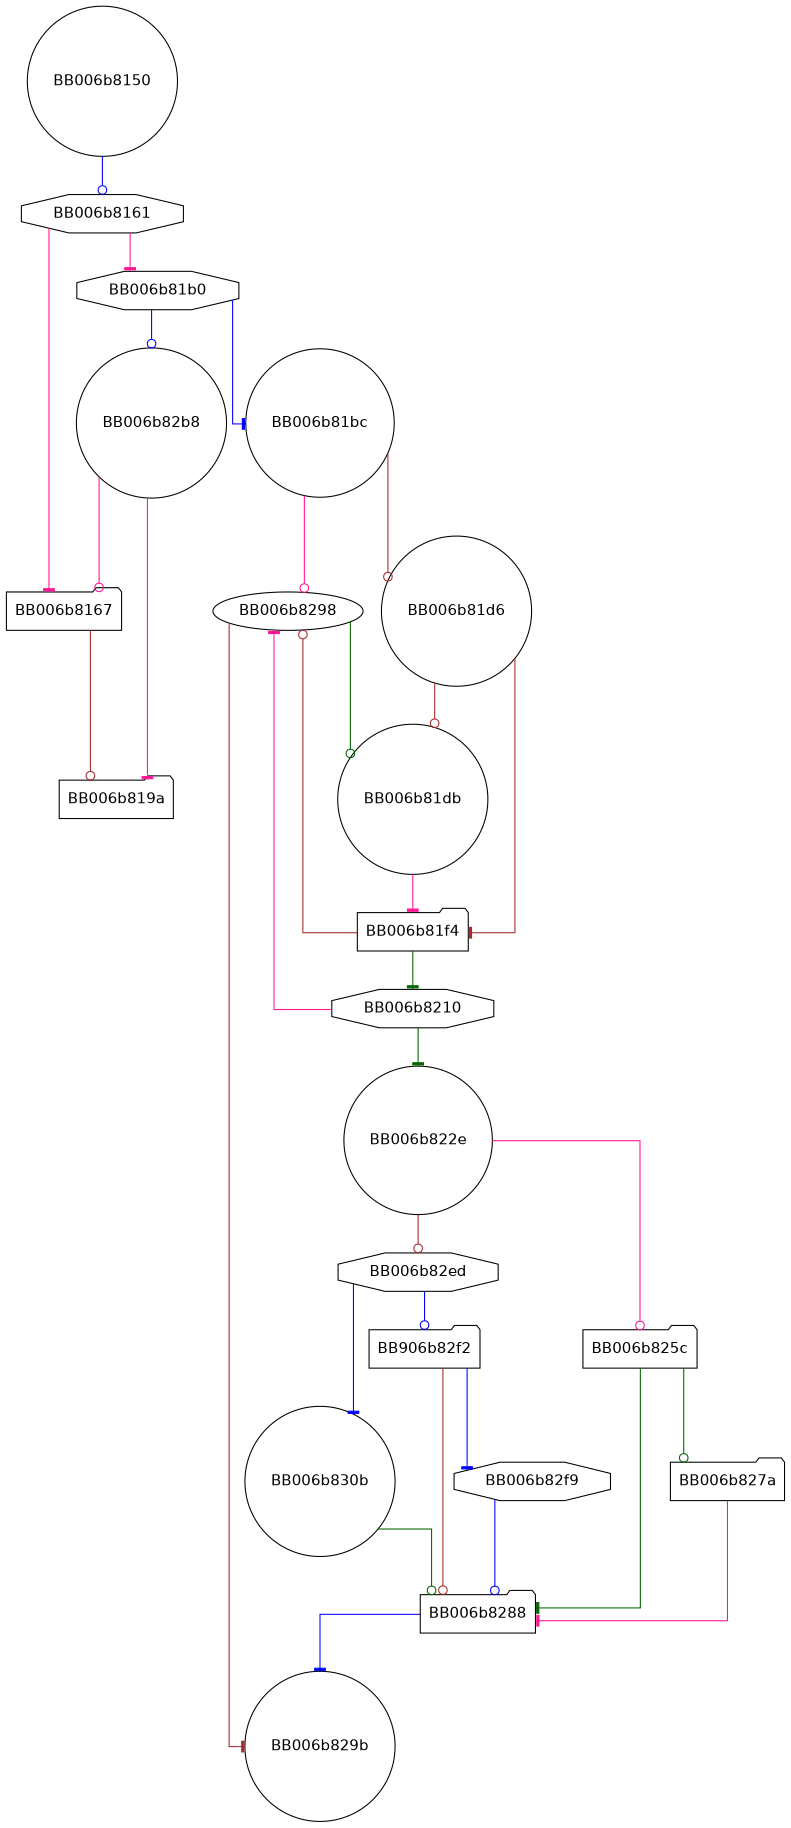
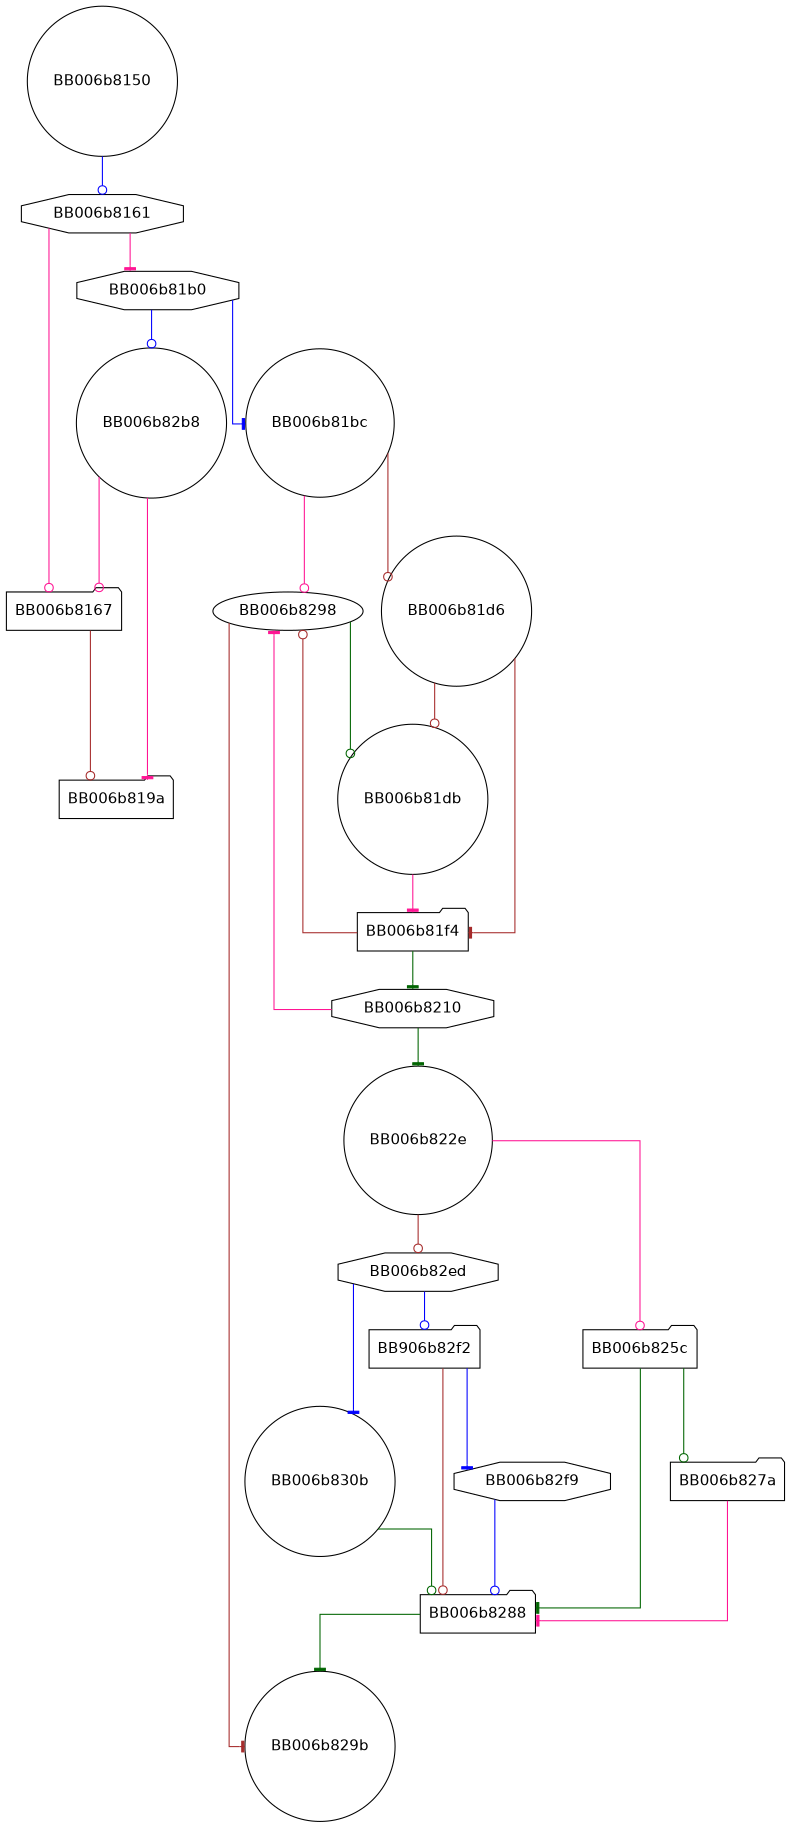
edge "BB006b8161" -> "BB006b8167": arrowhead tee -> odot
edge "BB006b8288" -> "BB006b829b": color blue -> darkgreen
